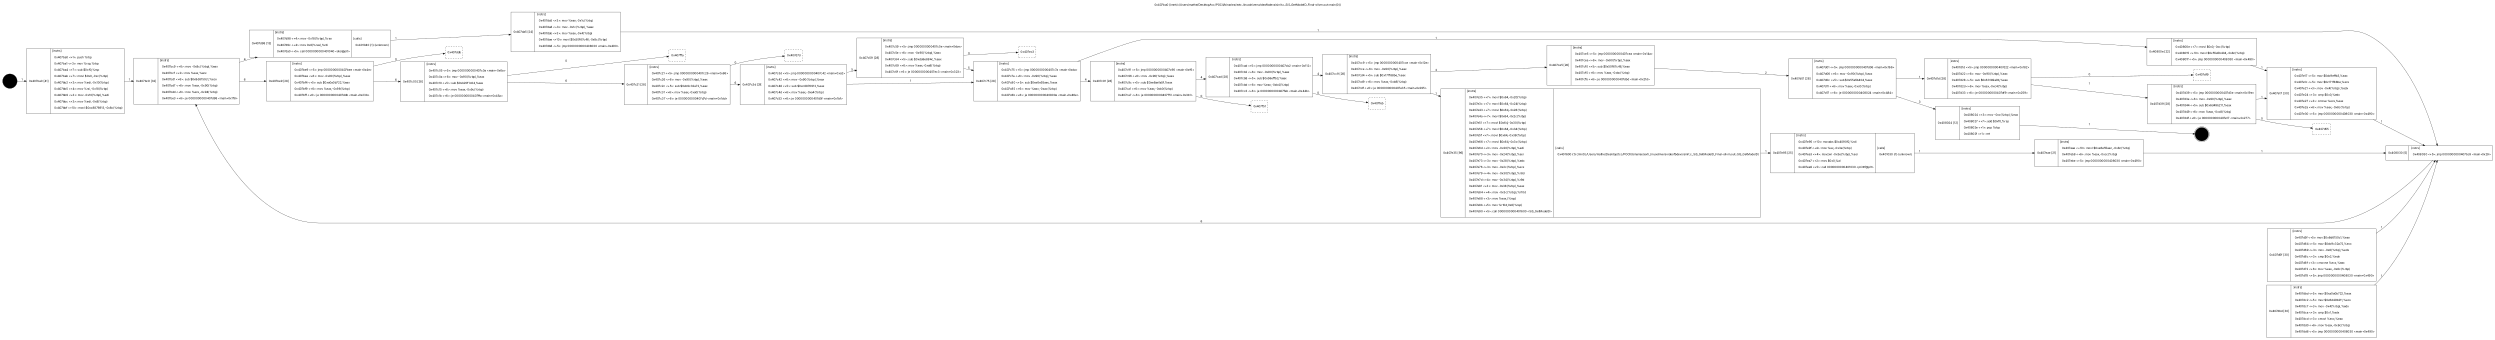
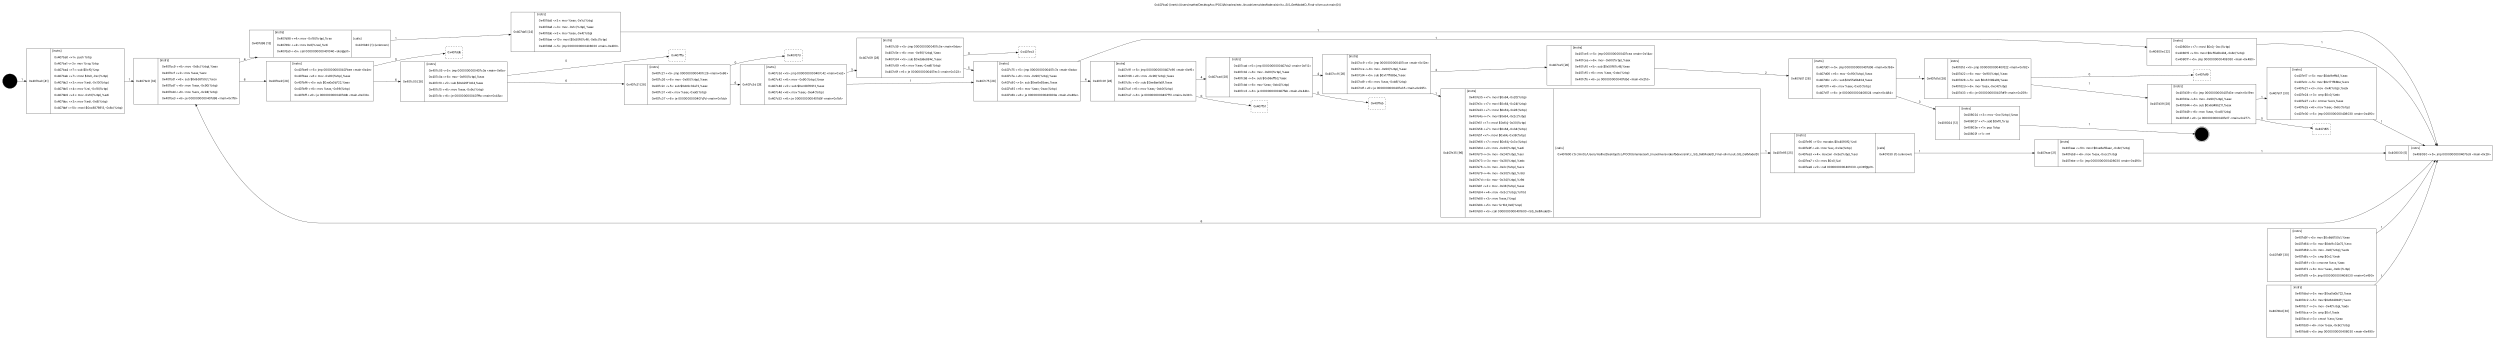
edge "0x40800e [22]" -> "0x407e17 [30]": now "0x40800e [22]" -> "0x408030 [5]"
